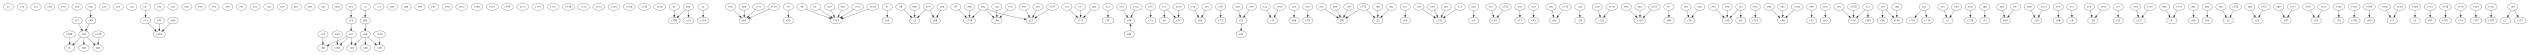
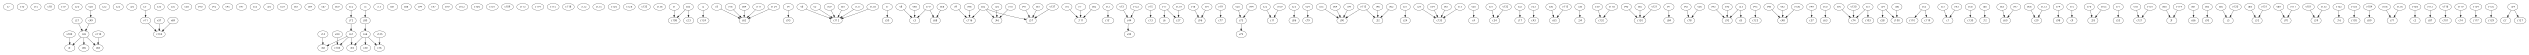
node "v3": added
edge "v35" -> "c44": reversed
